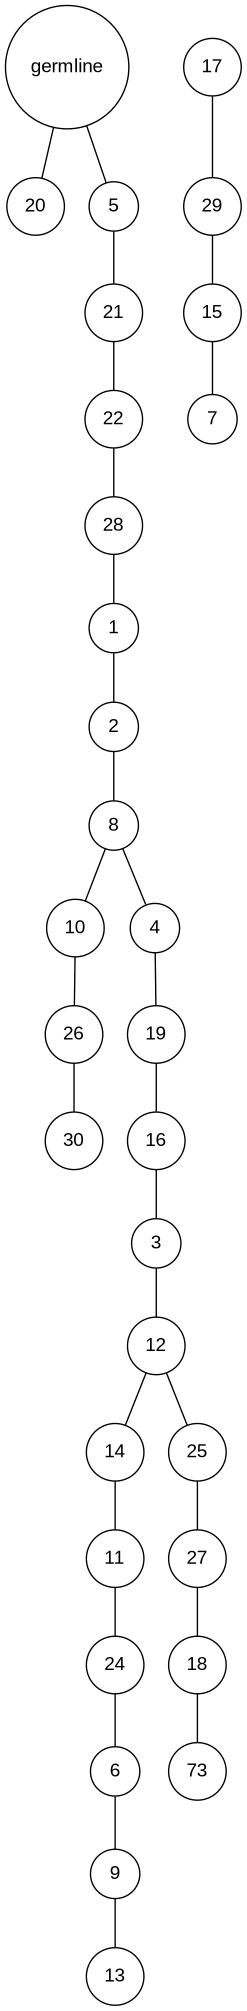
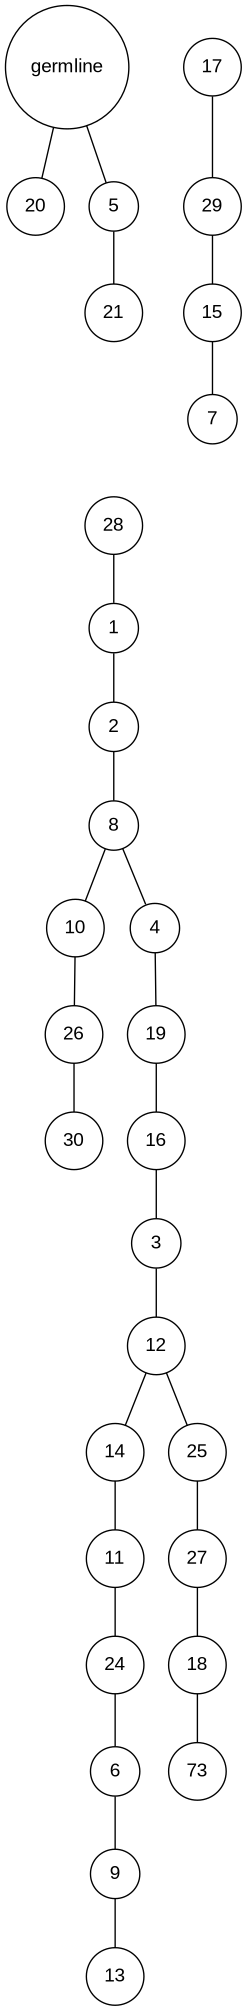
node "22": removed
